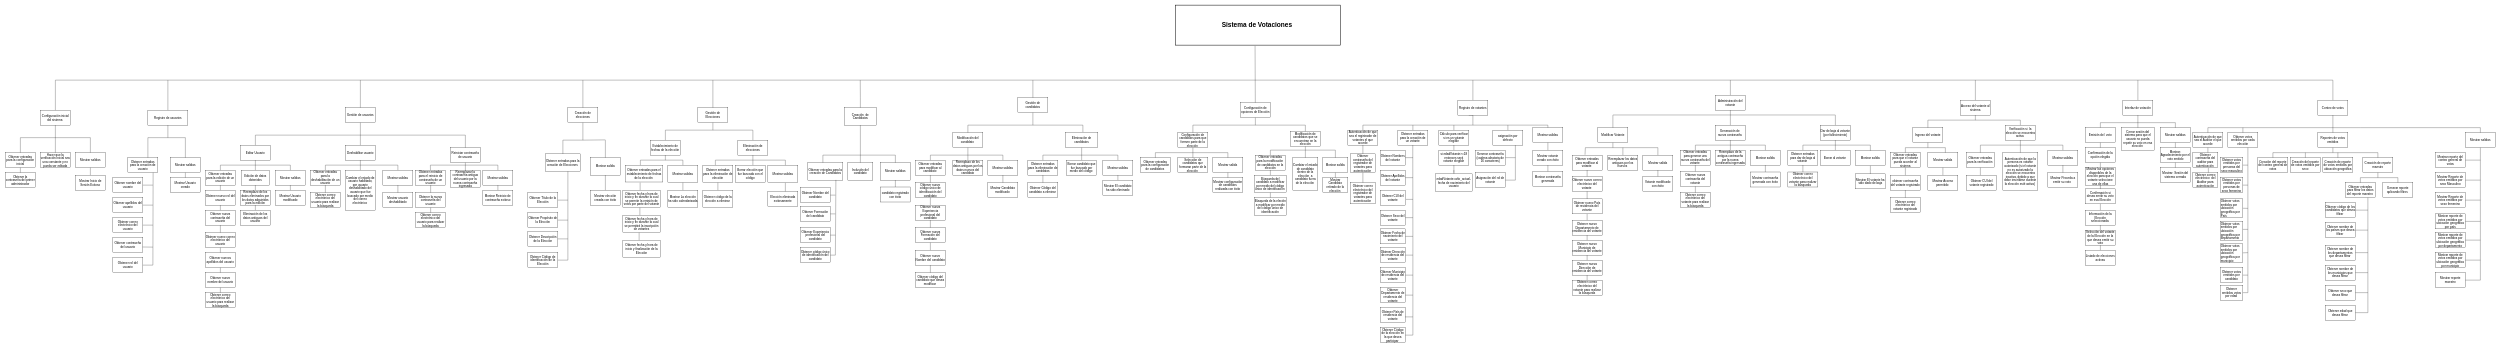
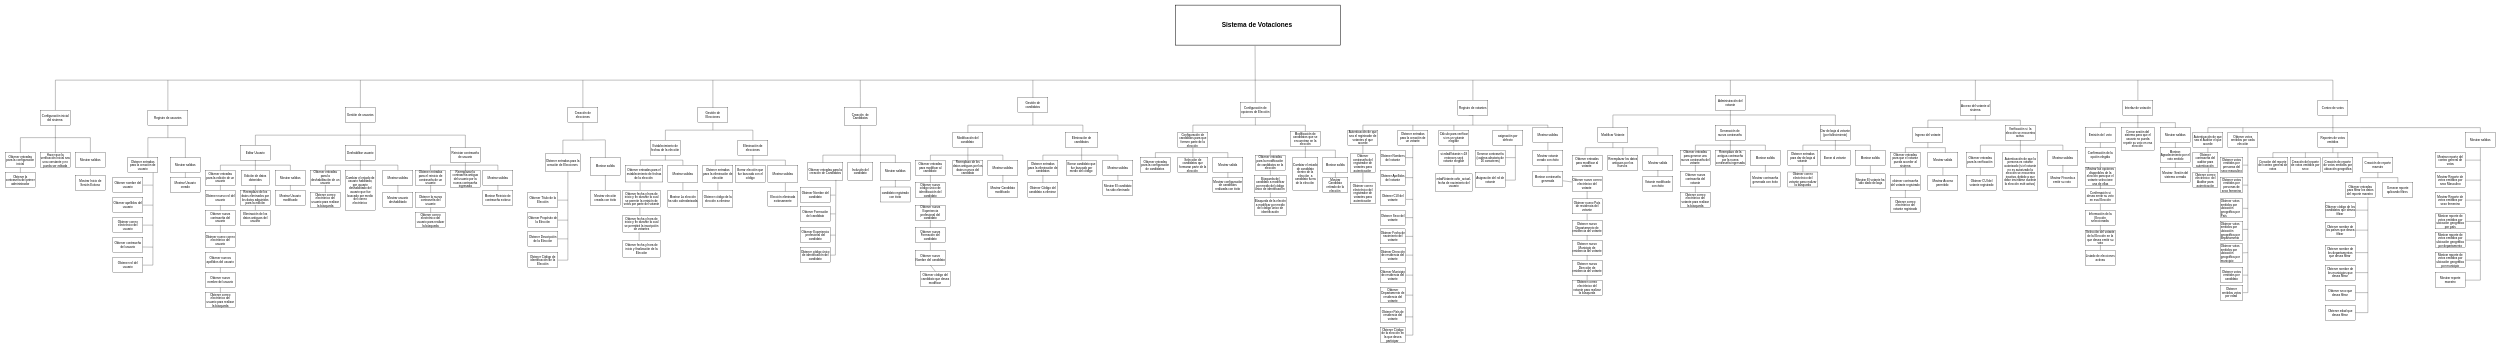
edge "Obtener entradas para modificar al votante" -- "Obtener nuevo correo electrónico del votante": now "Mostrar contraseña generada" -- "Obtener nuevo correo electrónico del votante"
node "Obtener código del candidato que desea modificar": moved (930, 280) -> (935, 279)
